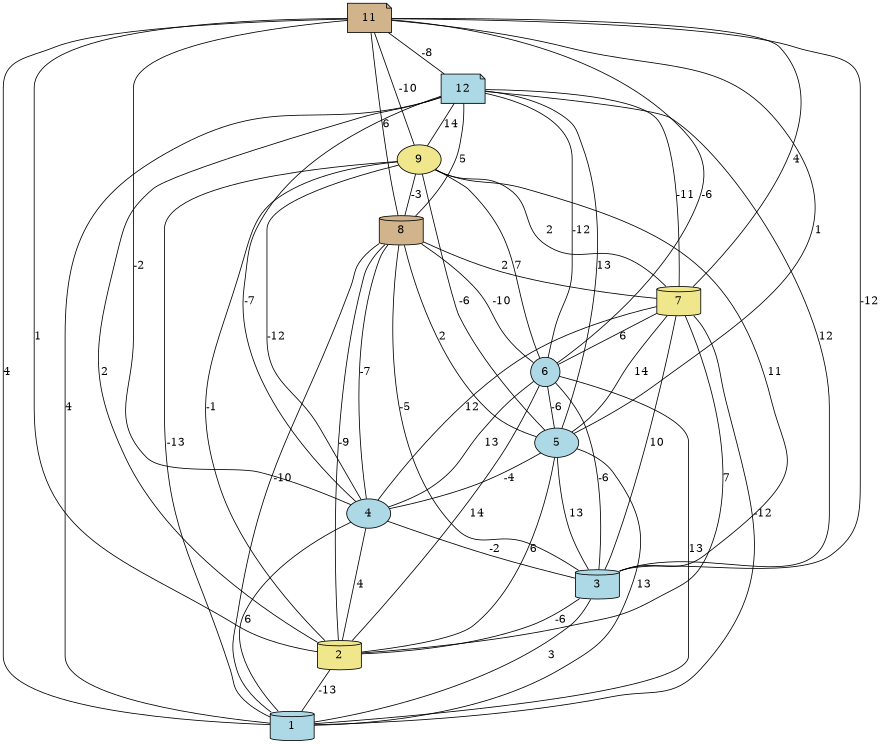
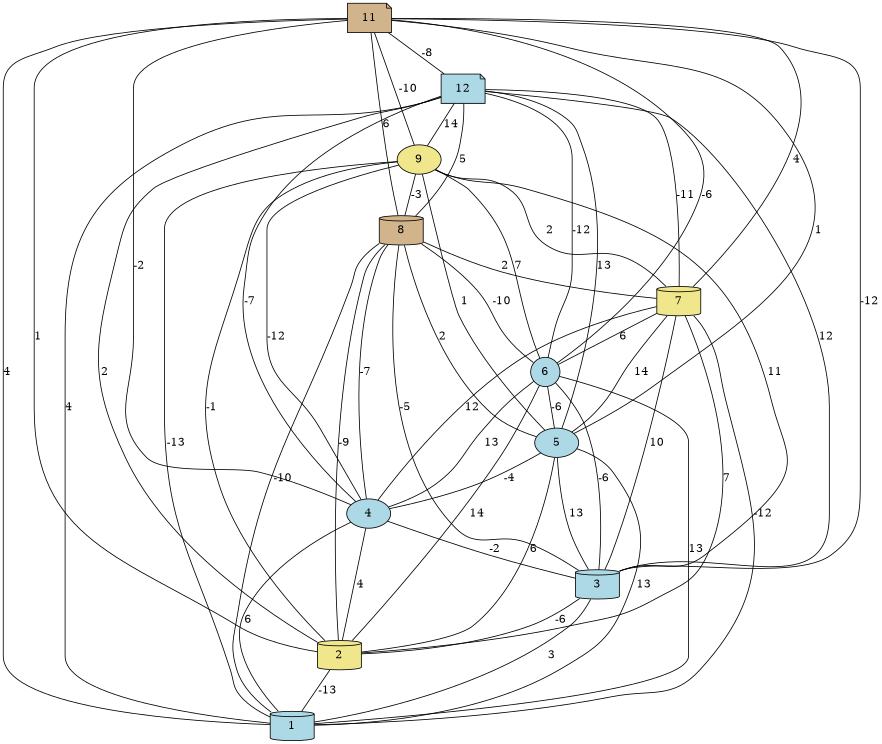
edge "9" -- "5": label "-6" -> "1"
